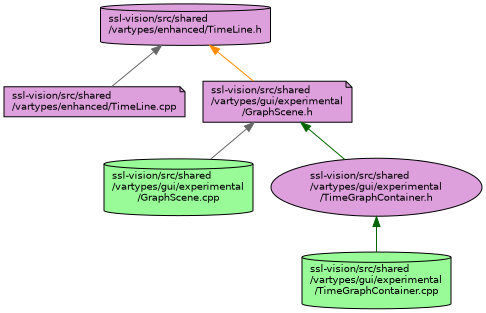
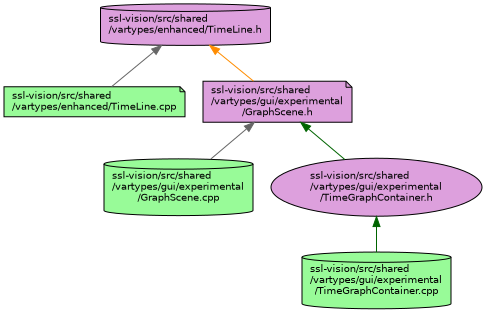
node "ssl-vision/src/shared /vartypes/enhanced/TimeLine.cpp": fillcolor plum -> palegreen
